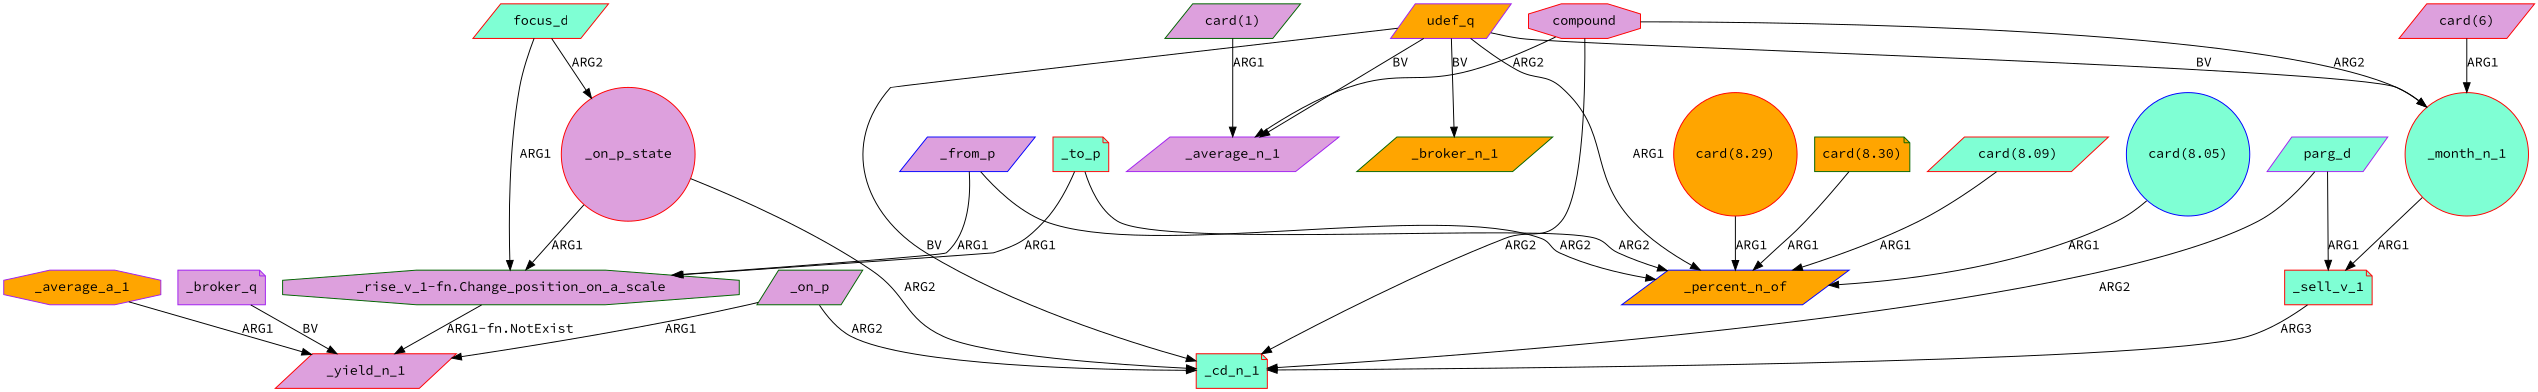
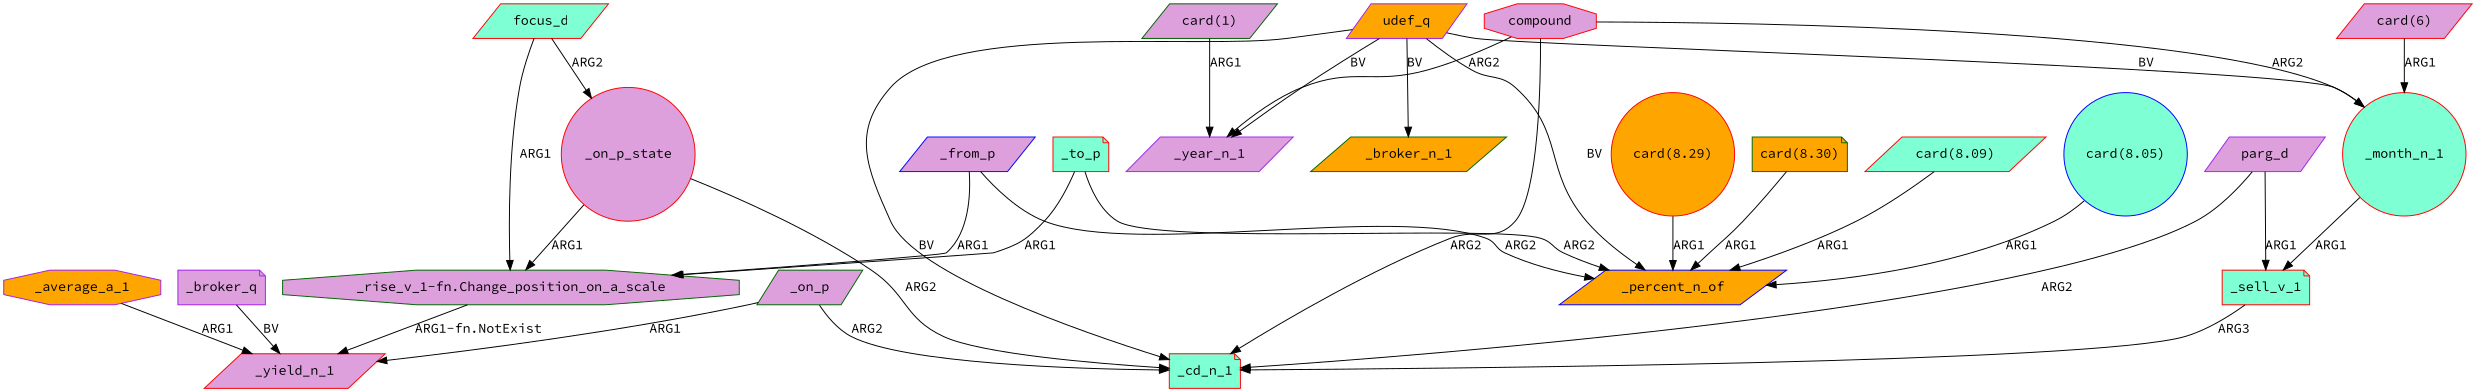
node "_average_n_1": label "_average_n_1" -> "_year_n_1"
edge "udef_q" -> "_percent_n_of": label "ARG1" -> "BV"
node "parg_d": fillcolor aquamarine -> plum
